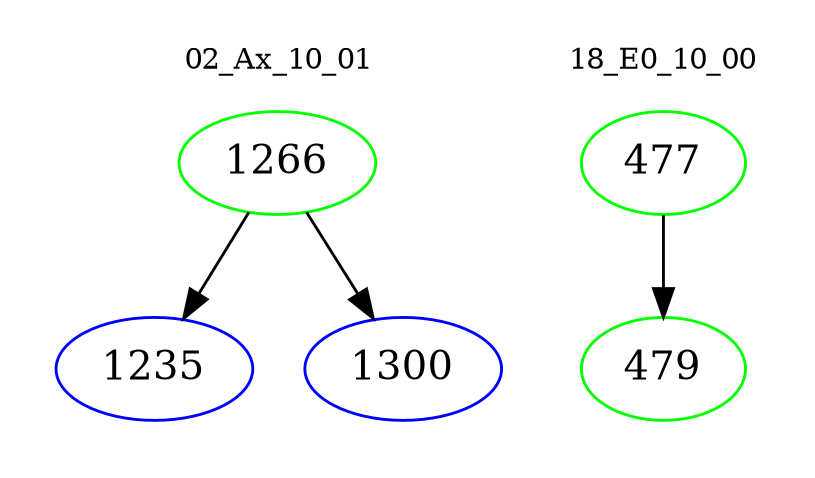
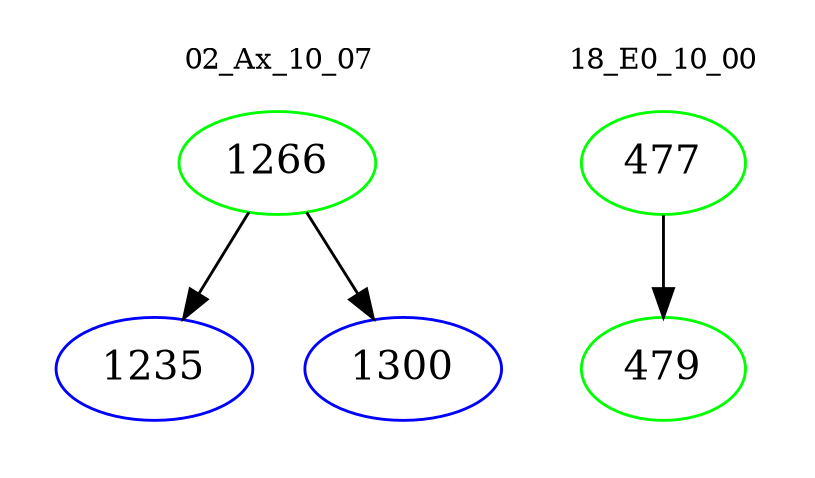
cluster "02_Ax_10_01": label "02_Ax_10_01" -> "02_Ax_10_07"
